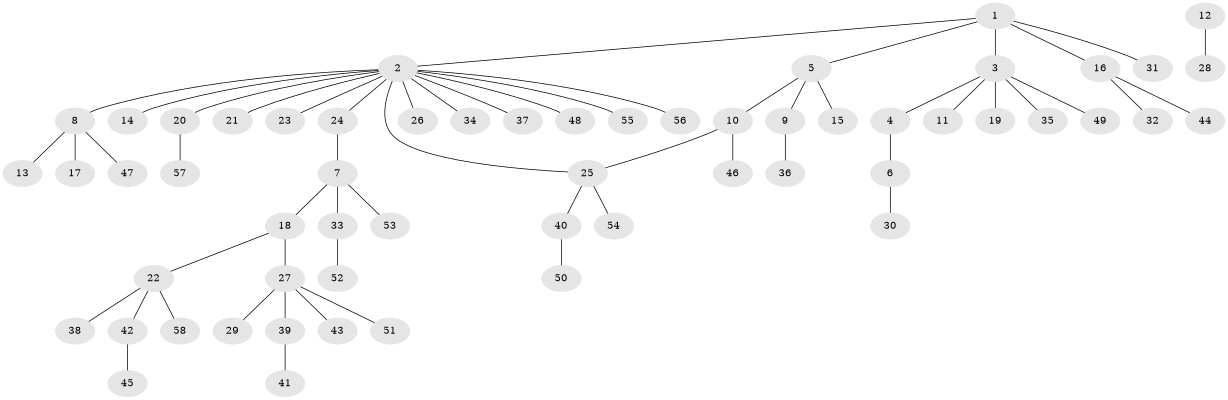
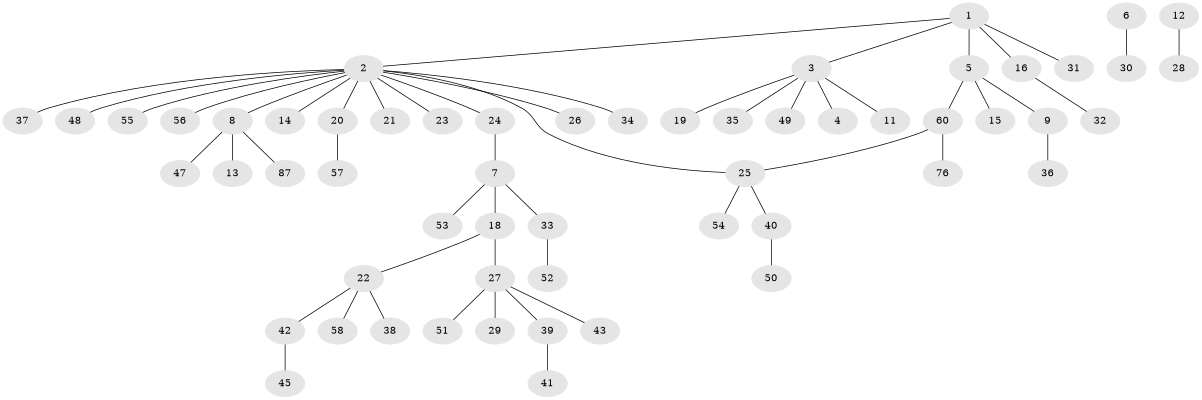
node "10": label "10" -> "60"
node "44": removed
edge "4" -- "6": removed
node "17": label "17" -> "87"
node "46": label "46" -> "76"
